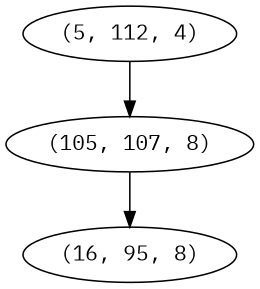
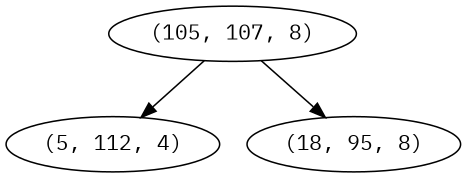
edge "(5, 112, 4)" -> "(105, 107, 8)": reversed
node "(16, 95, 8)": label "(16, 95, 8)" -> "(18, 95, 8)"
